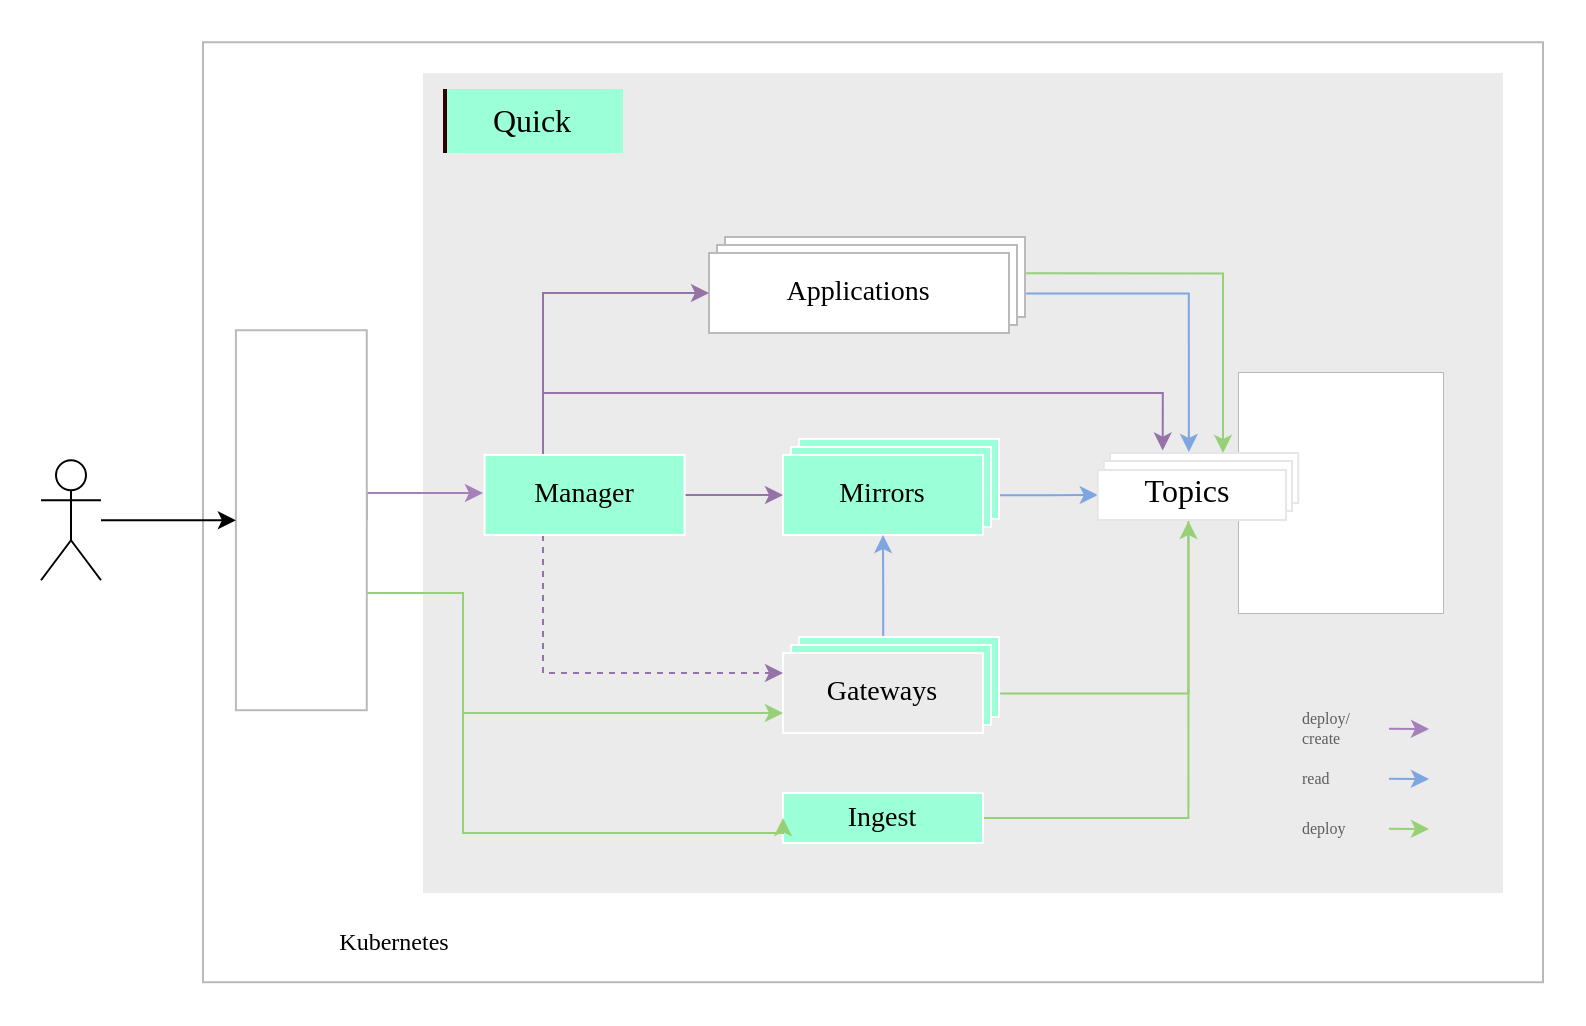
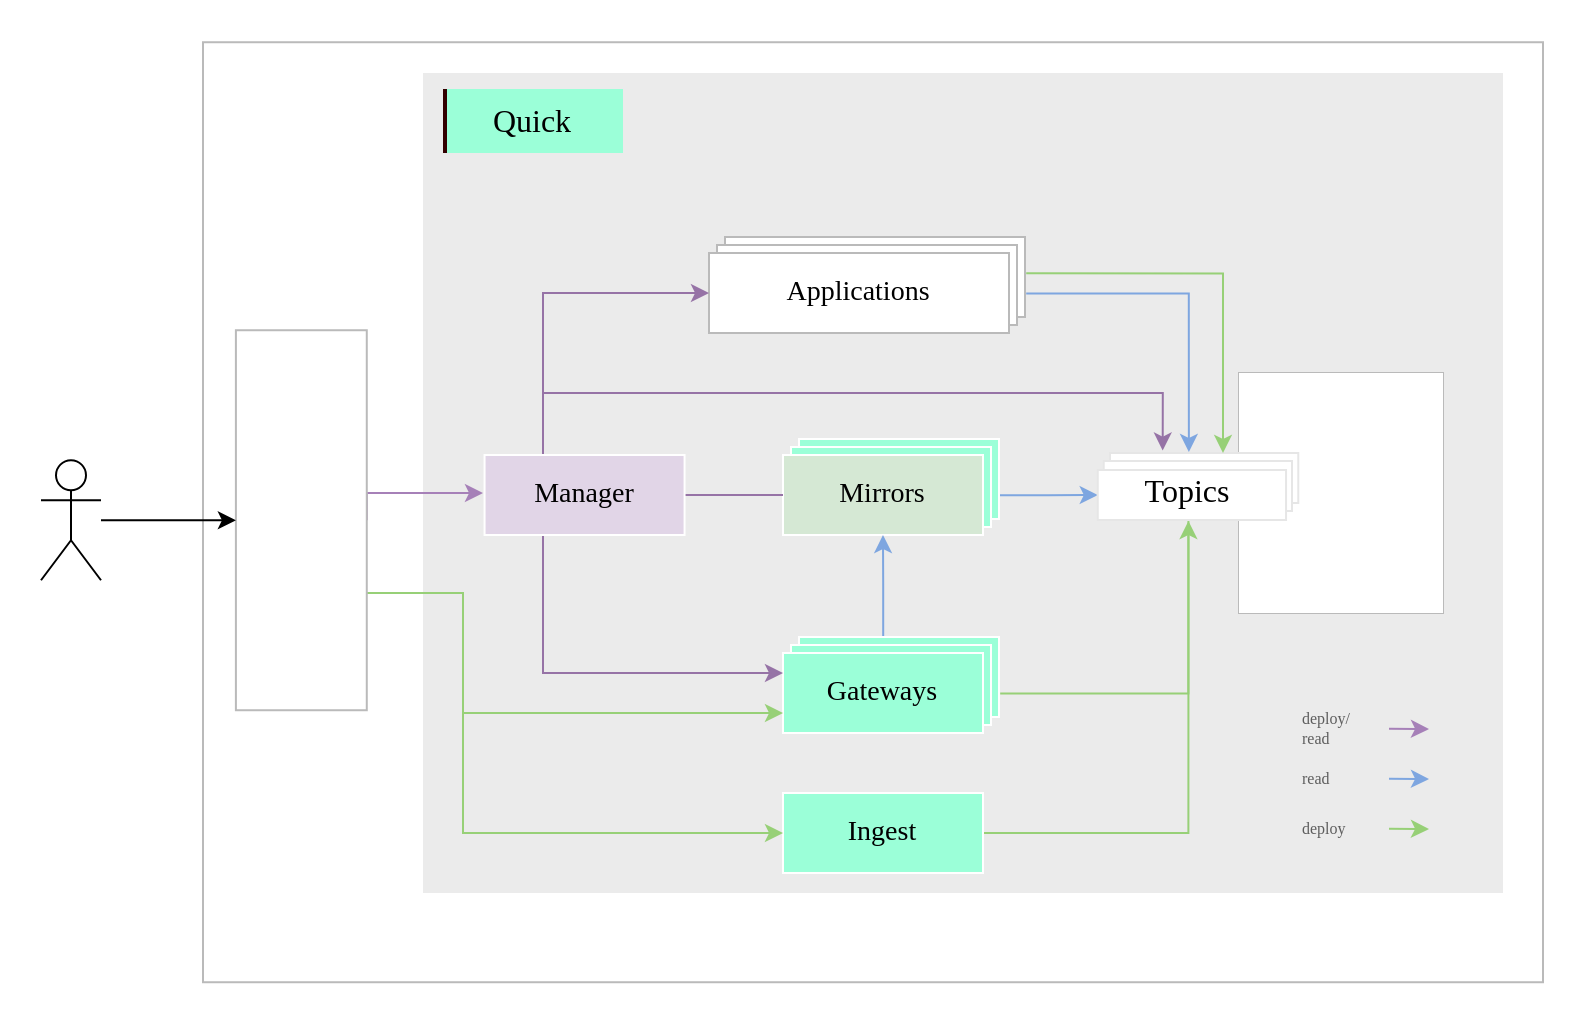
node "Manager": fillcolor #9bffd8 -> #e1d5e7
edge "Manager" -> "Mirrors": arrowhead classic -> none
node "Mirrors": fillcolor #9bffd8 -> #d5e8d4
edge "Manager" -> "Gateways": style dashed -> solid
node "Gateways": fillcolor #ebebeb -> #9bffd8
node "deploy/ create": label "deploy/ create" -> "deploy/ read"
node "Ingest": size 200x50 -> 200x80
node "Kubernetes": removed
